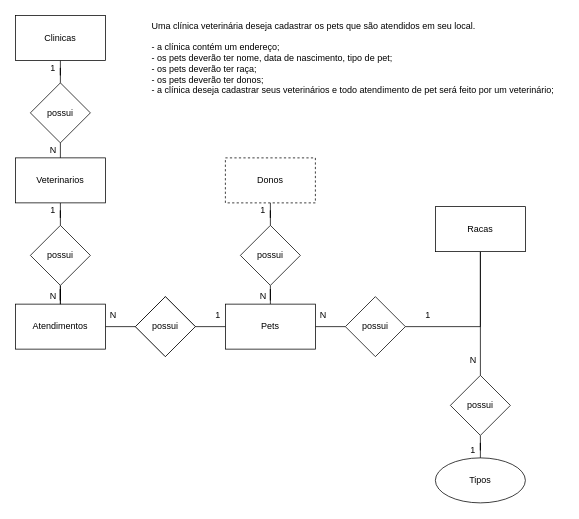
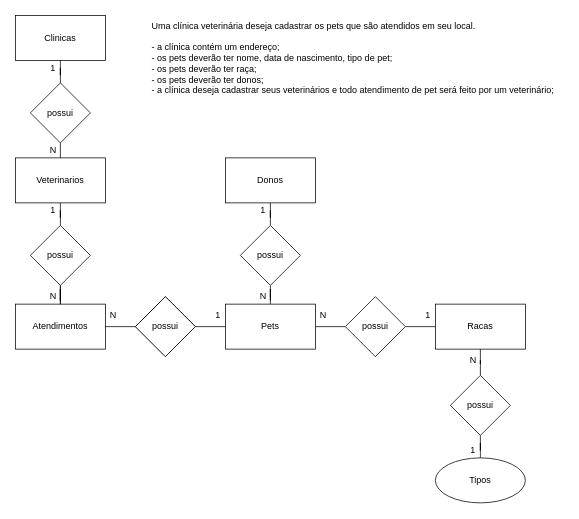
node "Donos": style dashed -> solid
node "Racas": moved (480, 229) -> (480, 327)
